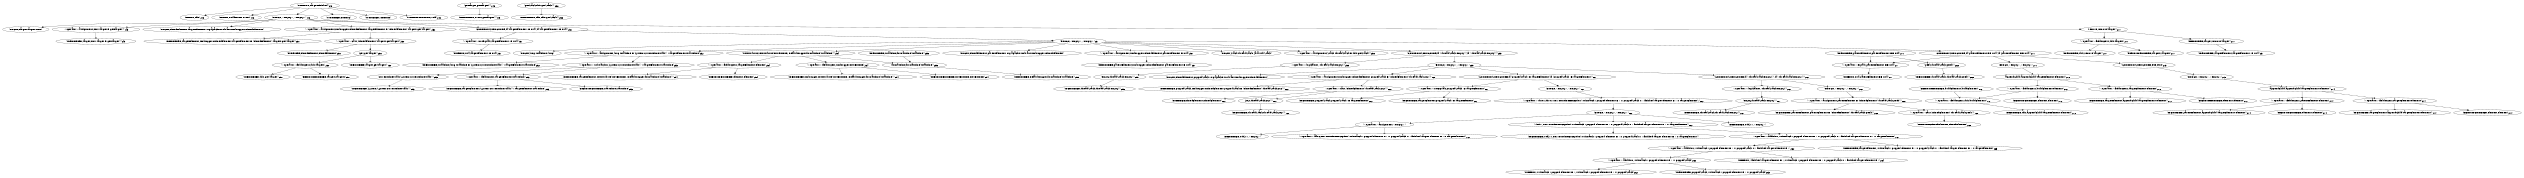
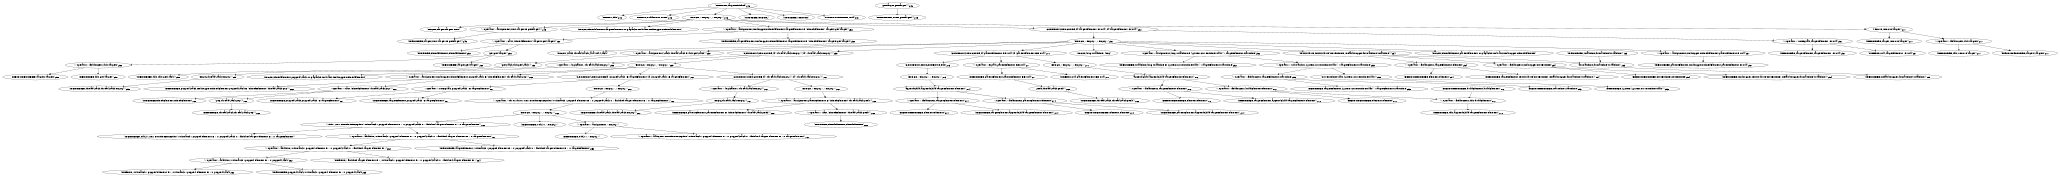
edge "(IDENTIFIER,target,remove(target))" -> "(IDENTIFIER,targetElement,targetElement != null)": now "(<operator>.notEquals,targetElement != null)" -> "(IDENTIFIER,targetElement,targetElement != null)"
edge "(IDENTIFIER,parentElement,parentElement == null)" -> "(<operator>.equals,parentElement == null)": reversed
edge "(<operator>.assignment,Stack threadStack = this.getStack())" -> "(getStack,this.getStack())": added
